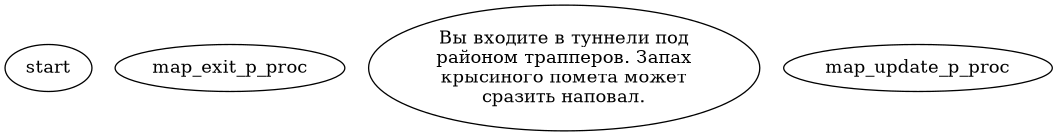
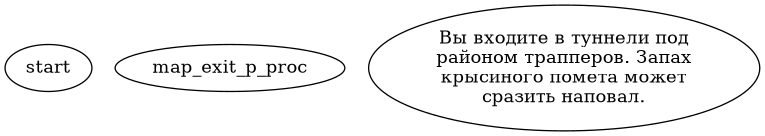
node "map_update_p_proc": removed
